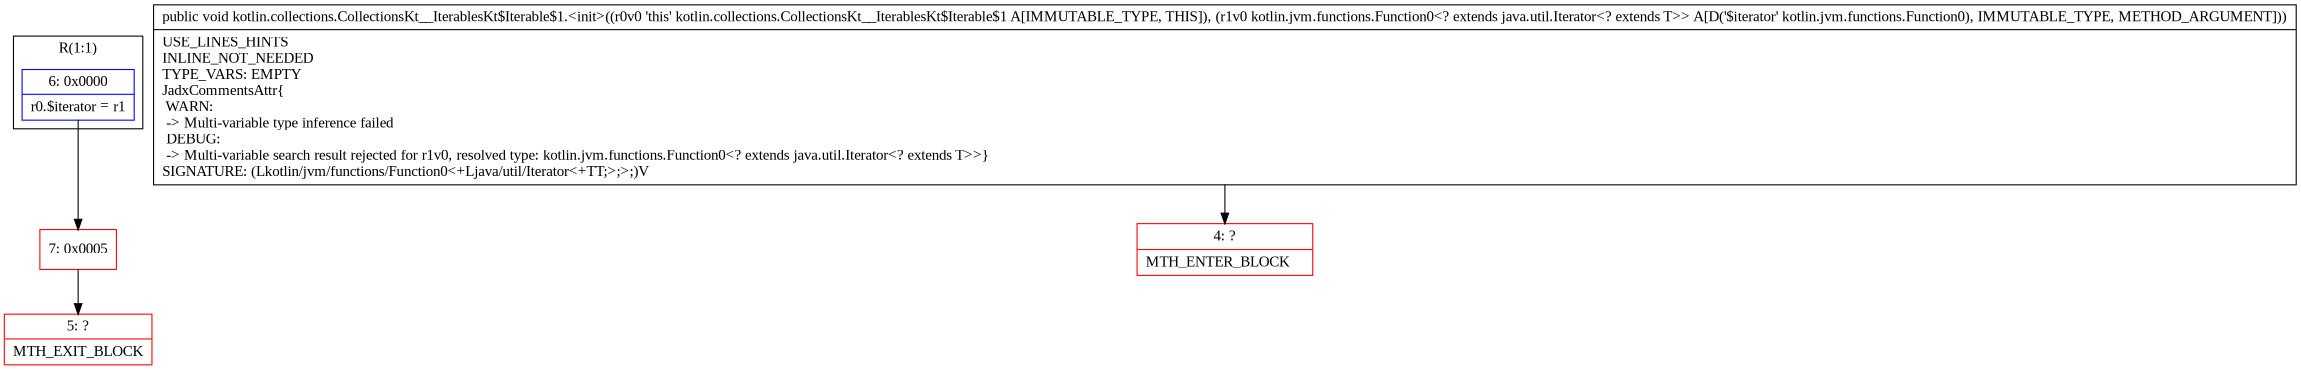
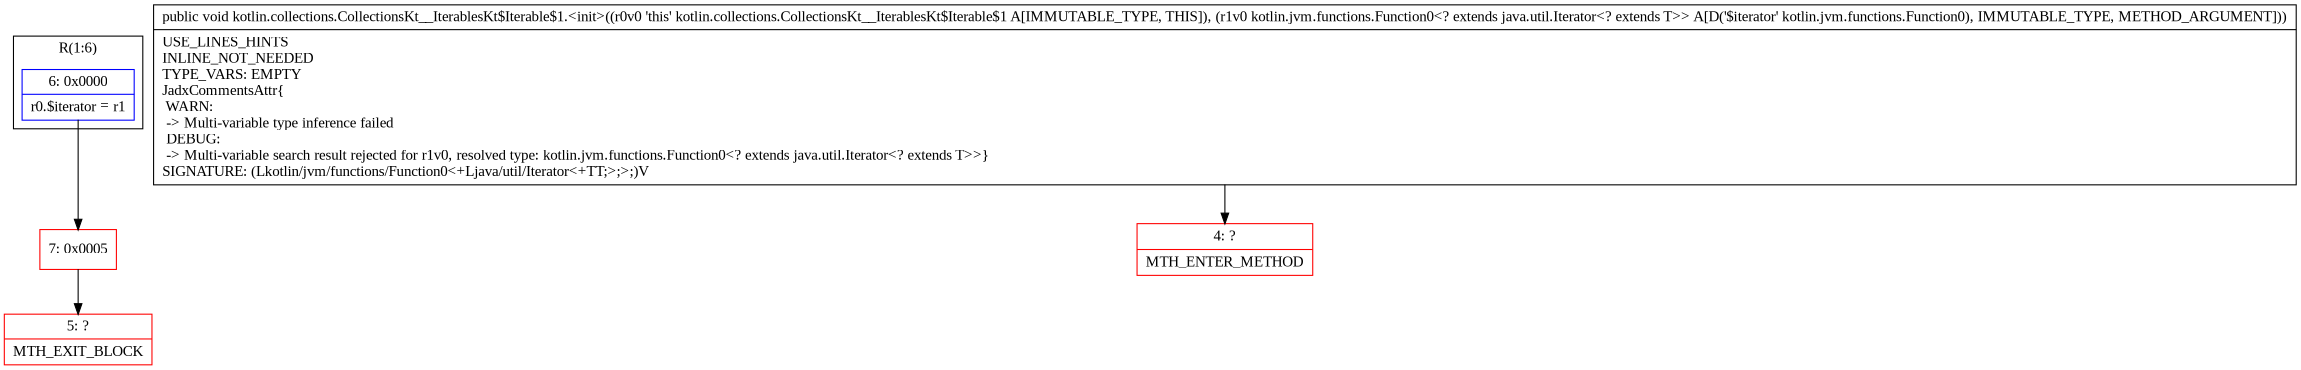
cluster "R(1:1)": label "R(1:1)" -> "R(1:6)"
node "4: ?": text "MTH_ENTER_BLOCK" -> "MTH_ENTER_METHOD"
